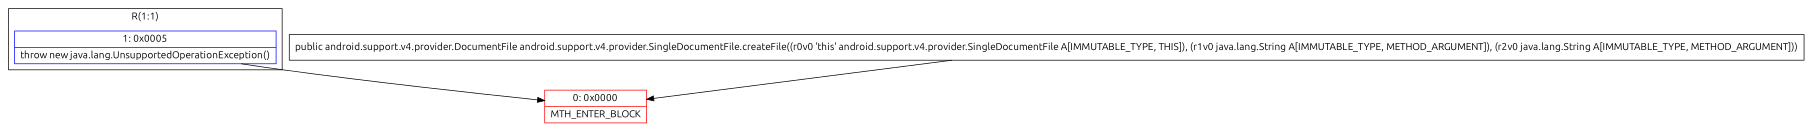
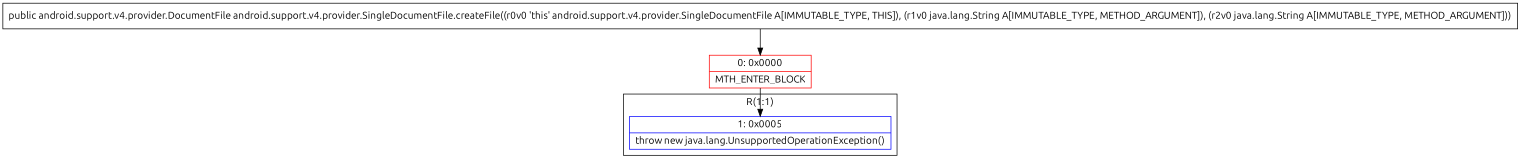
edge "1: 0x0005" -> "0: 0x0000": reversed
